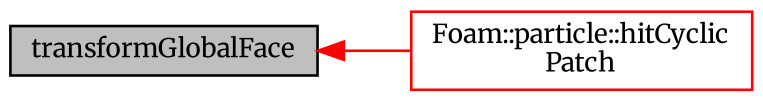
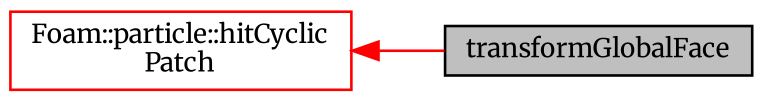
edge "Foam::particle::hitCyclic Patch" -> "transformGlobalFace": reversed
